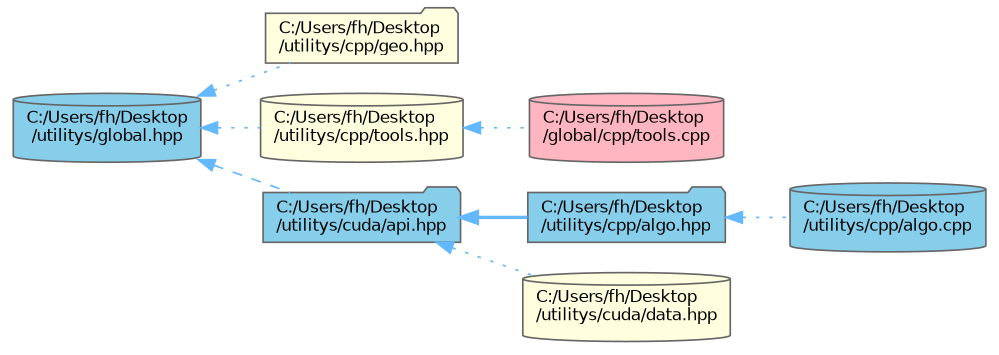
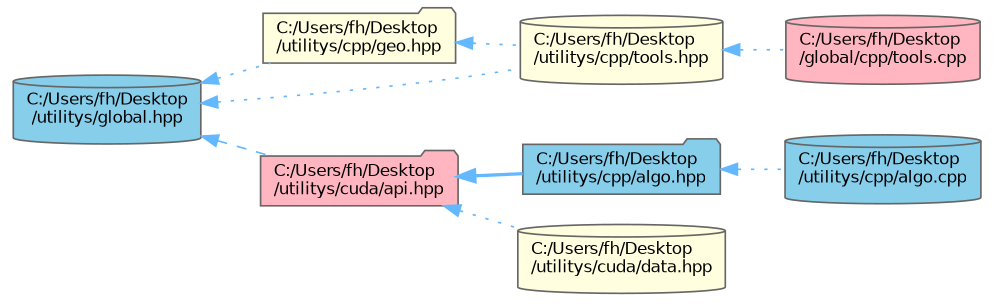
edge "C:/Users/fh/Desktop /utilitys/cpp/tools.hpp" -> "C:/Users/fh/Desktop /utilitys/cpp/geo.hpp": added
node "C:/Users/fh/Desktop /utilitys/cuda/api.hpp": fillcolor skyblue -> lightpink
